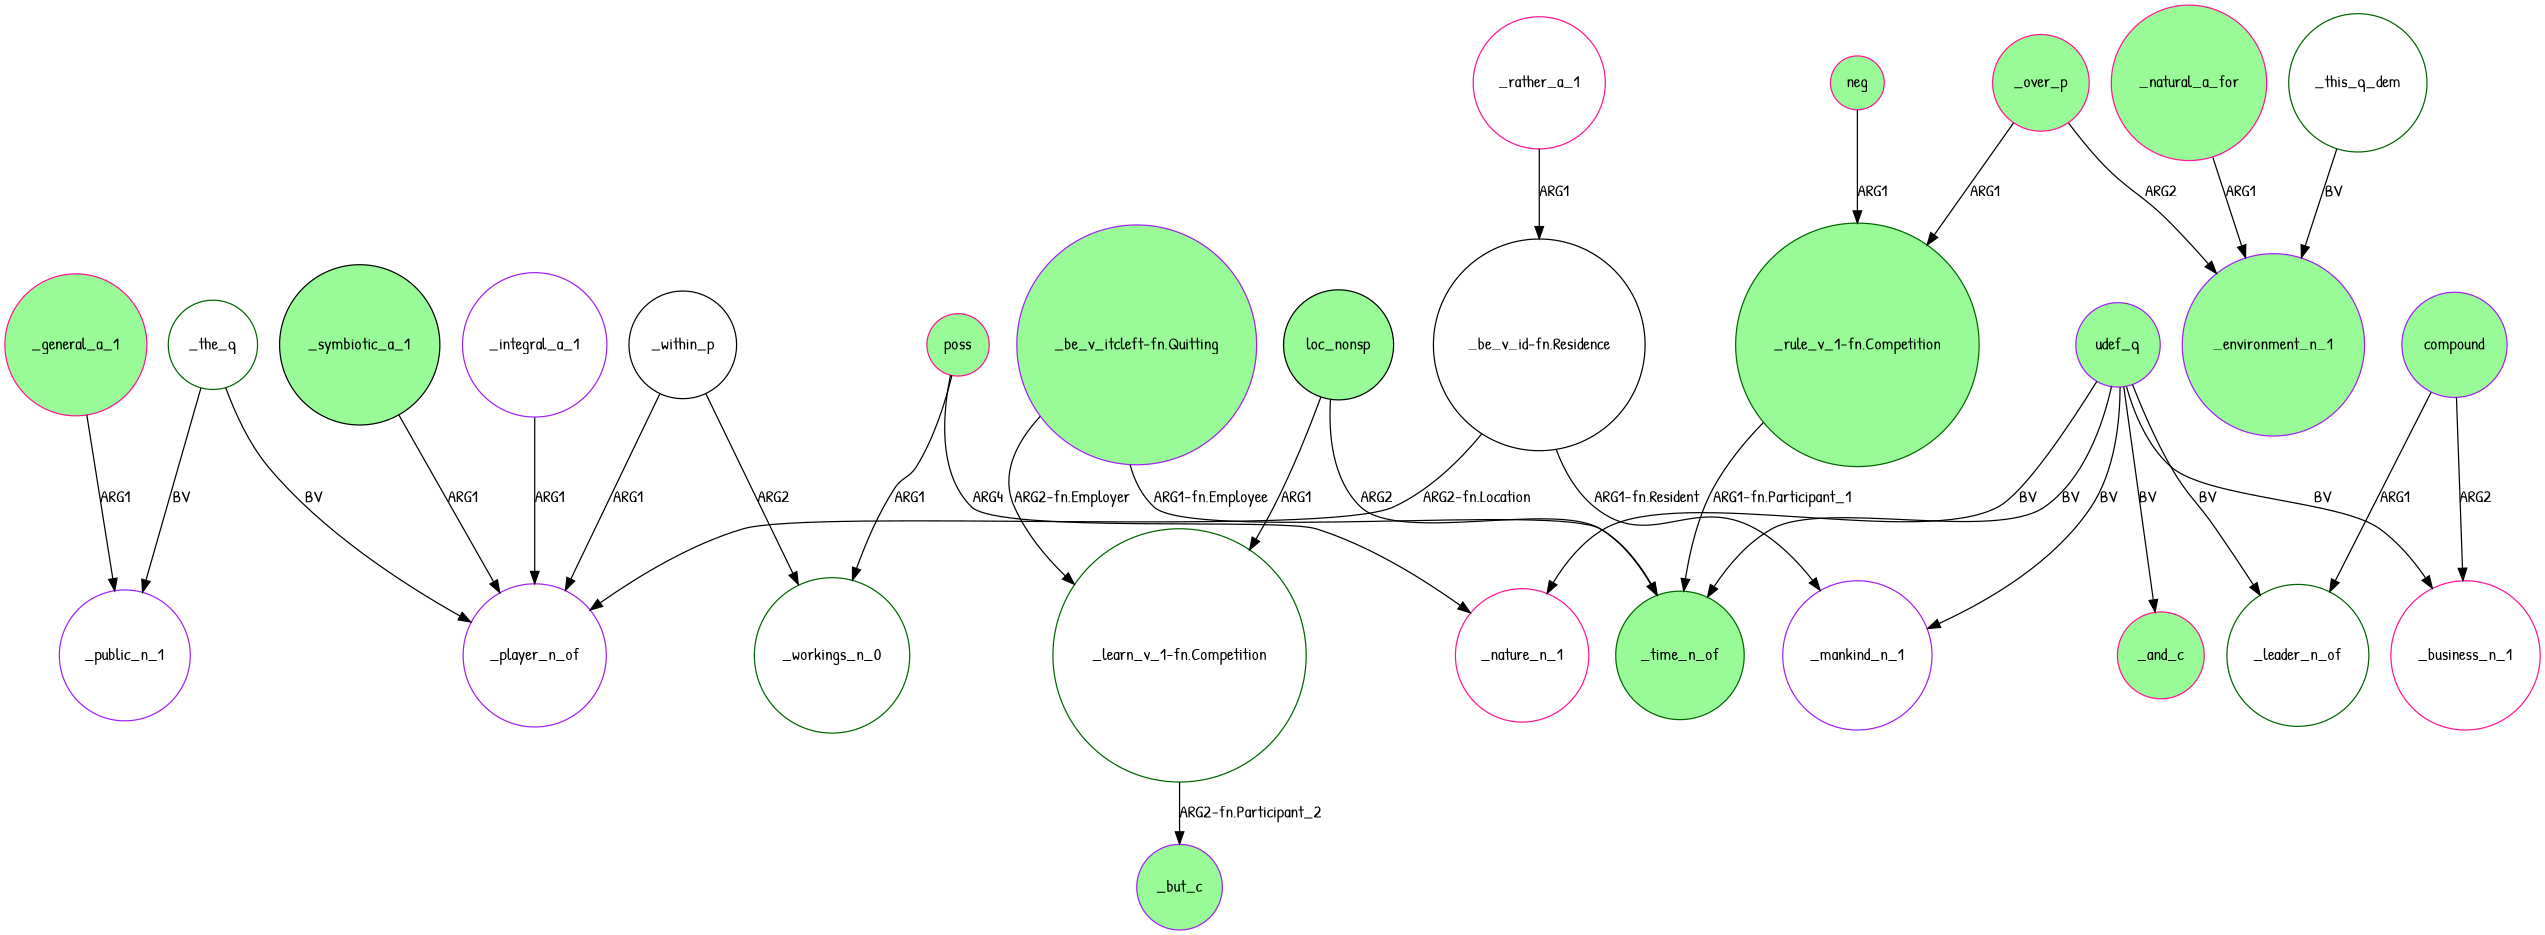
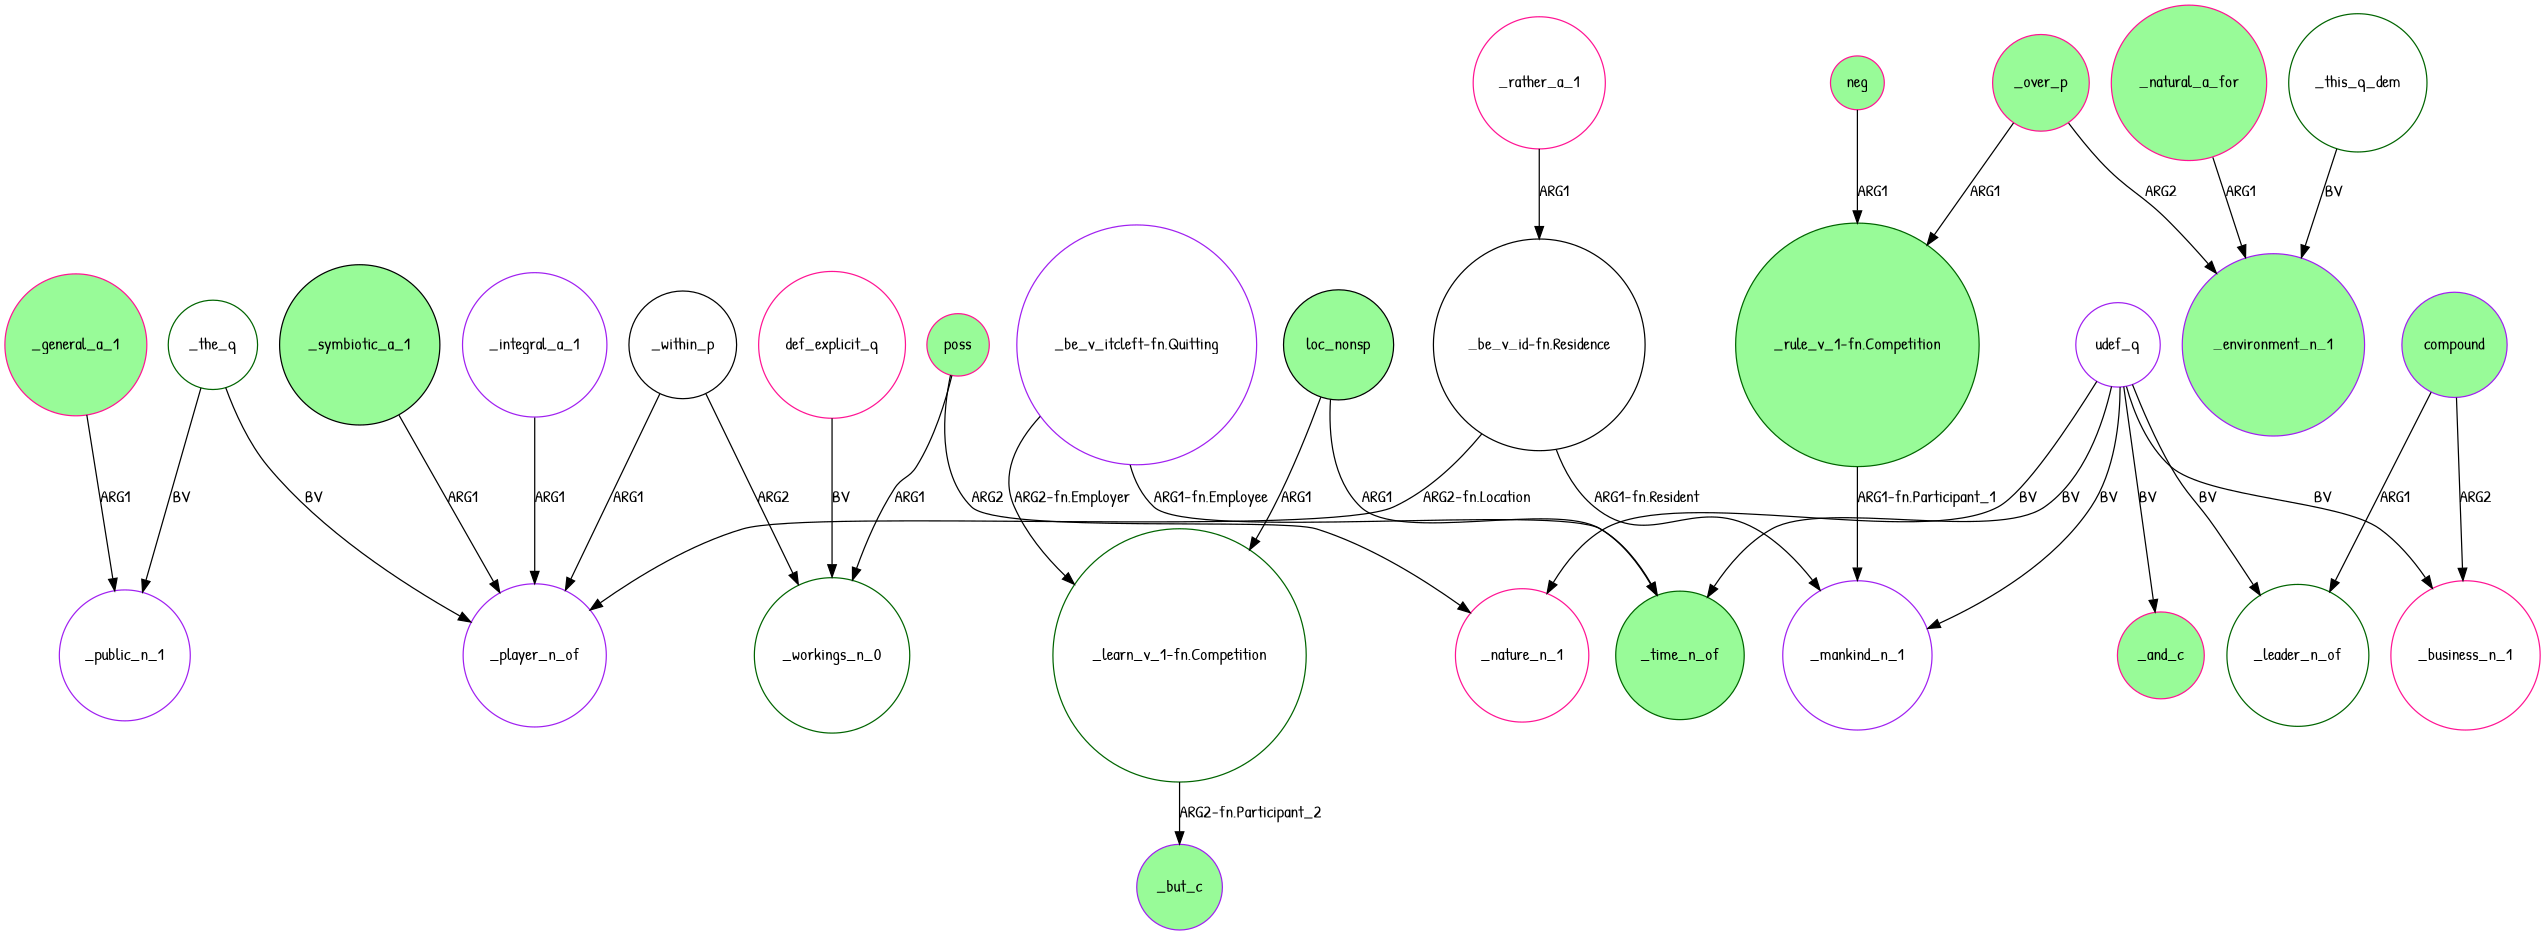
node "def_explicit_q": added
node "_be_v_itcleft-fn.Quitting": fillcolor palegreen -> white
node "udef_q": fillcolor palegreen -> white
edge "_rule_v_1-fn.Competition" -> "_time_n_of": now "_rule_v_1-fn.Competition" -> "_mankind_n_1"
edge "poss" -> "_nature_n_1": label "ARG4" -> "ARG2"
edge "loc_nonsp" -> "_time_n_of": label "ARG2" -> "ARG1"
